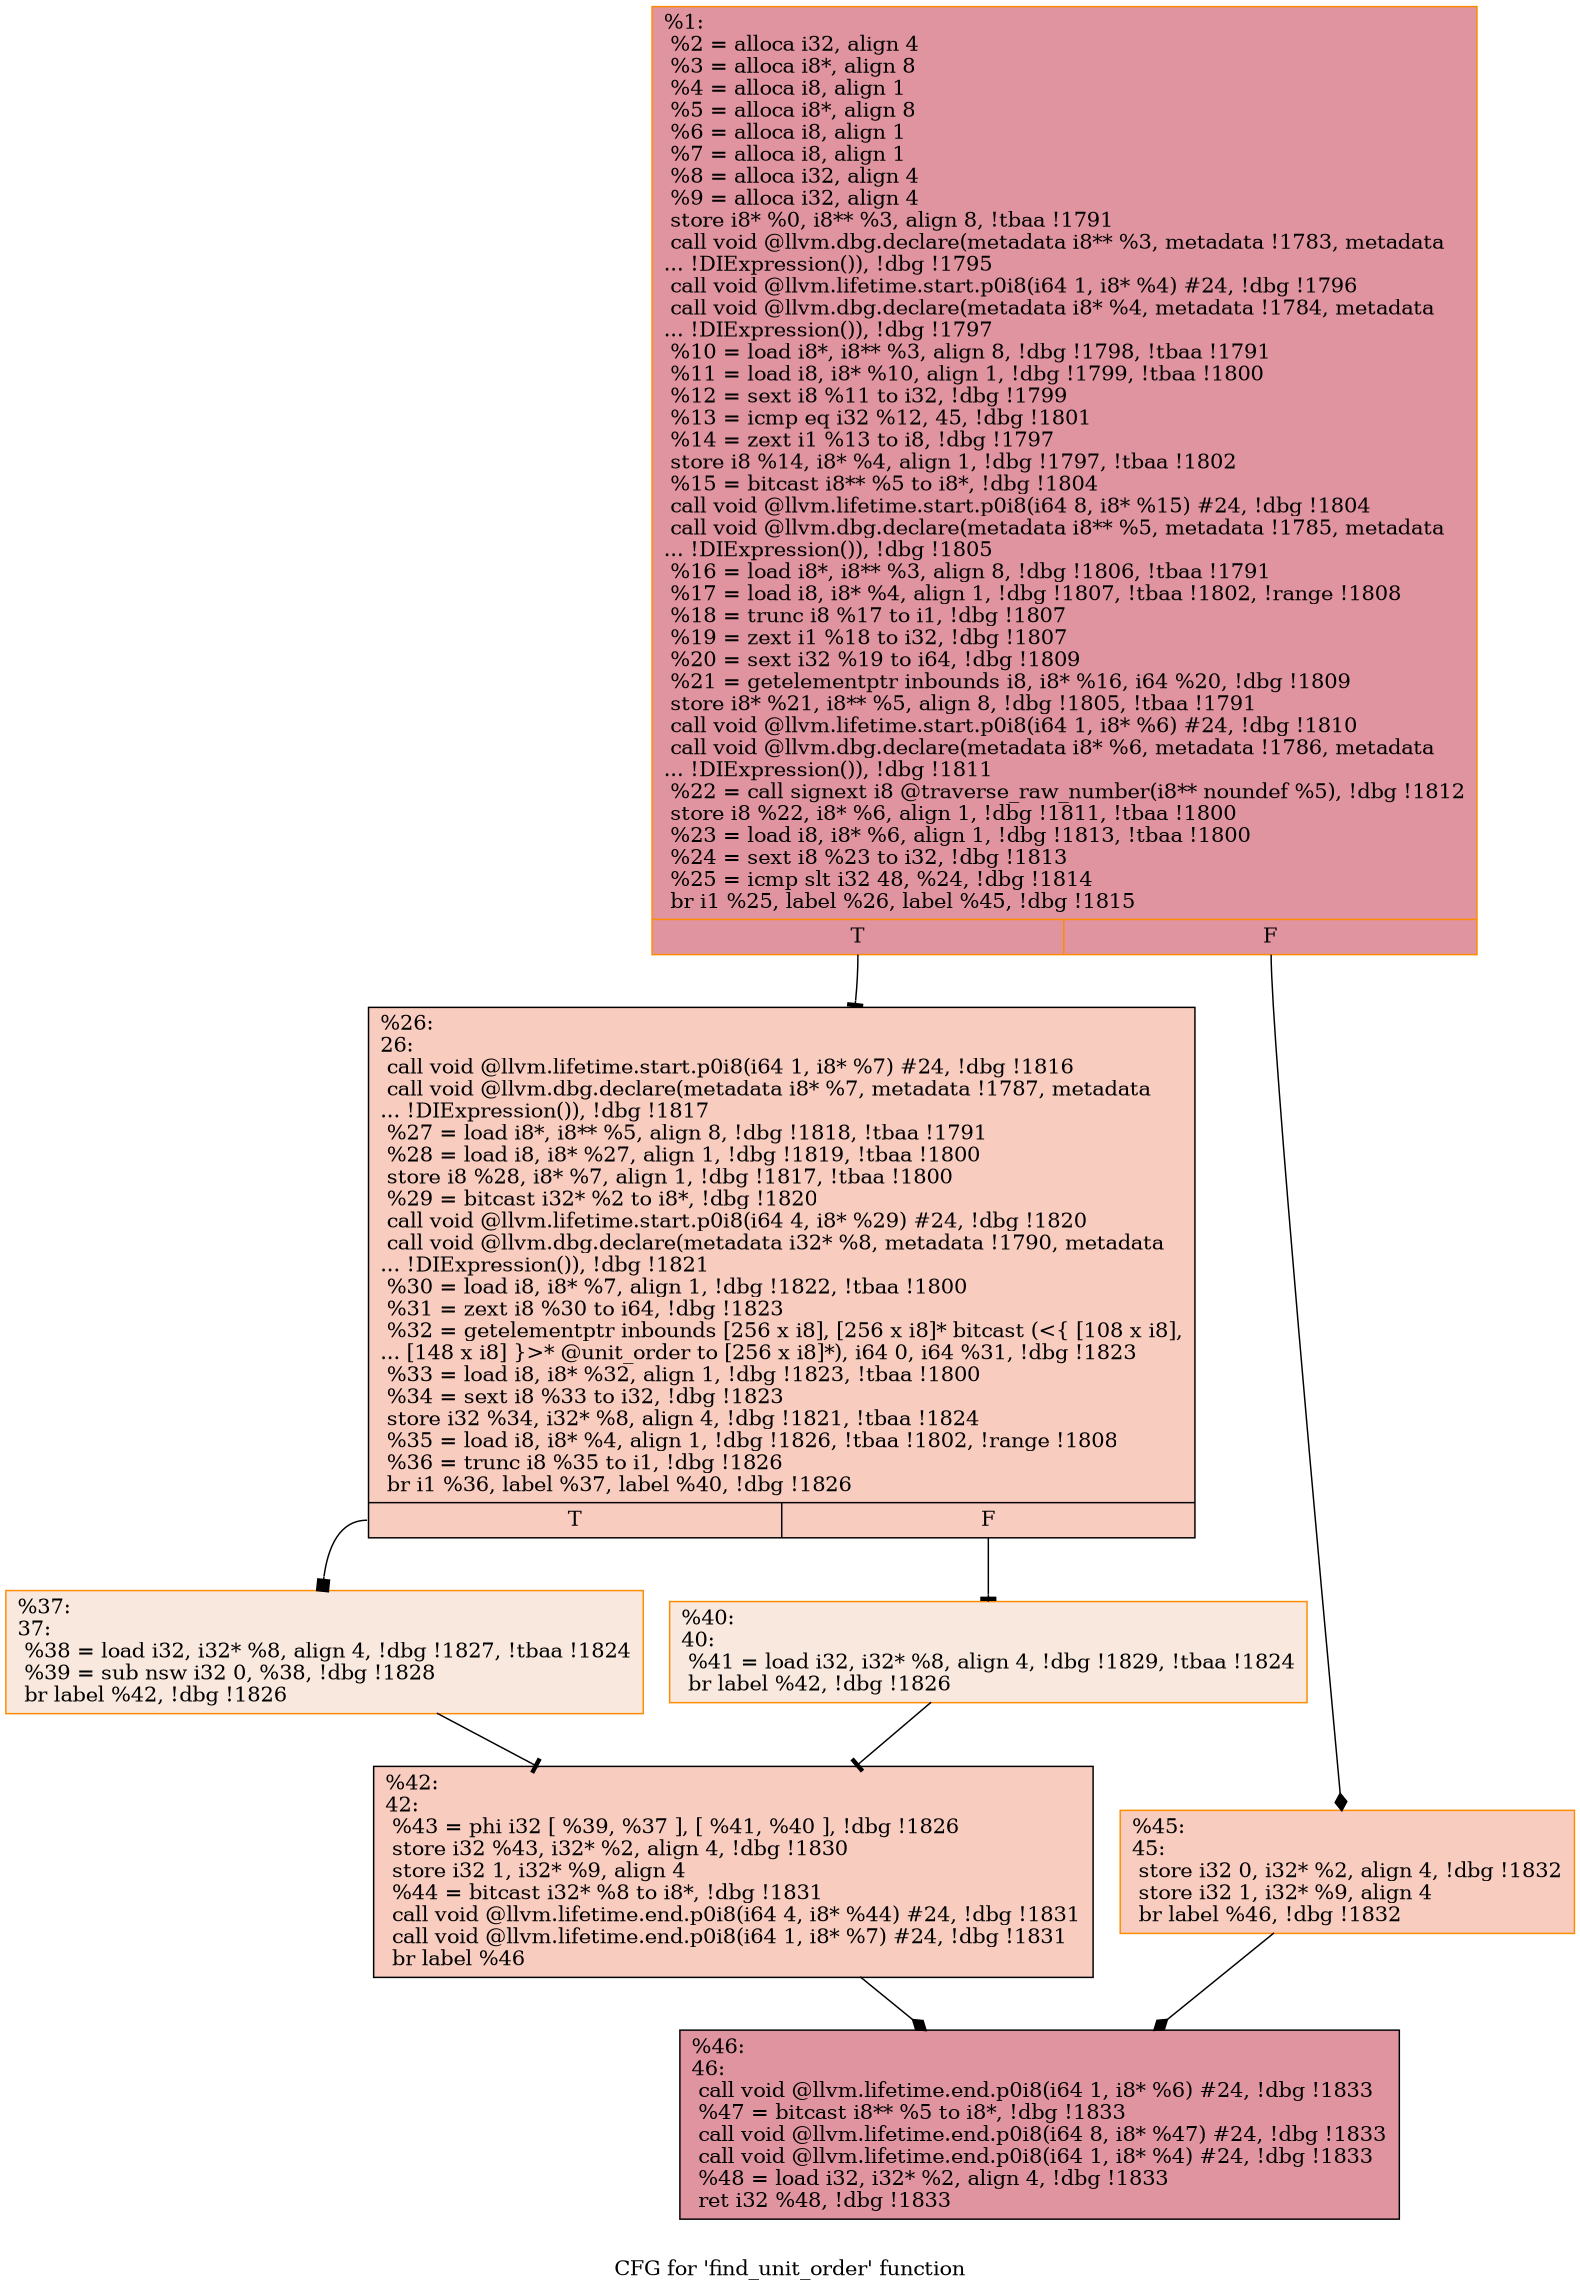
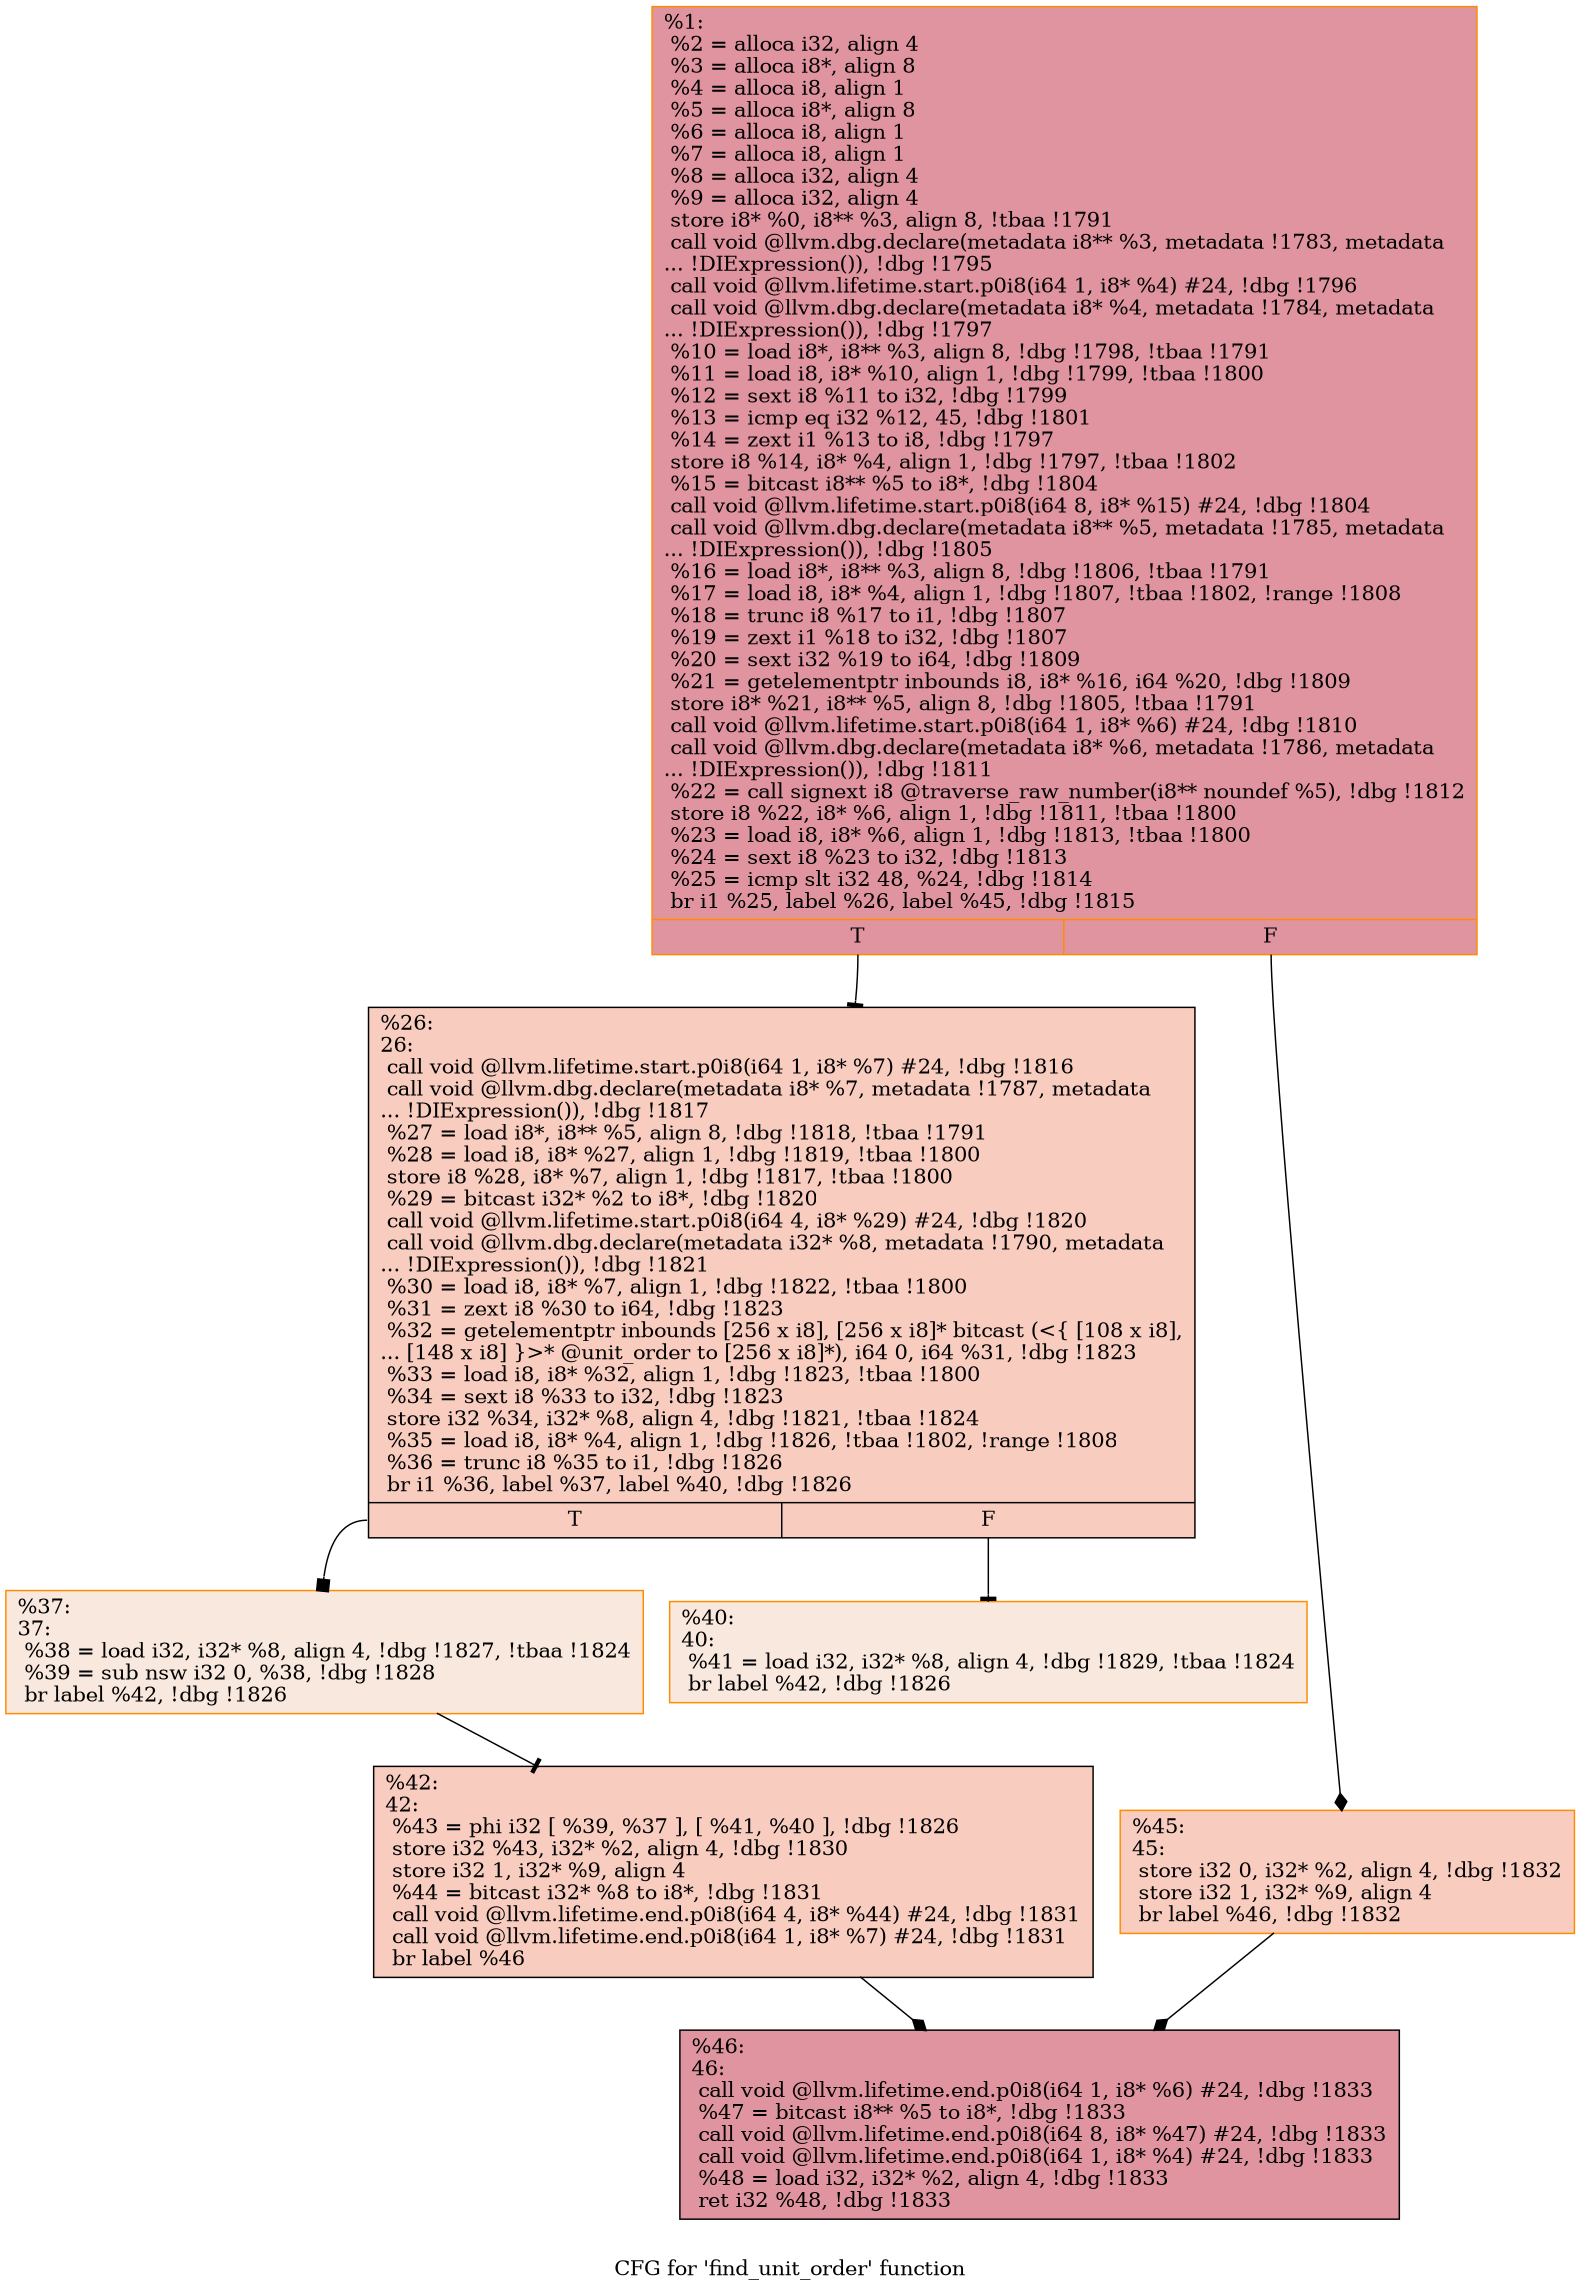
edge "%40:" -> "%42:": removed
